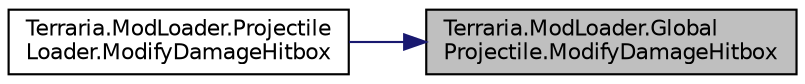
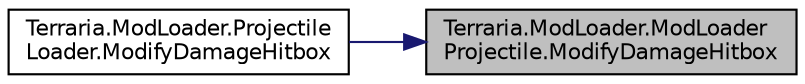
node "Terraria.ModLoader.Global Projectile.ModifyDamageHitbox": label "Terraria.ModLoader.Global Projectile.ModifyDamageHitbox" -> "Terraria.ModLoader.ModLoader Projectile.ModifyDamageHitbox"
